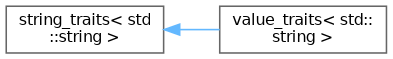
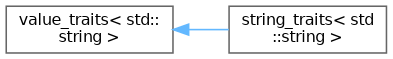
edge "value_traits< std:: string >" -> "string_traits< std ::string >": reversed
